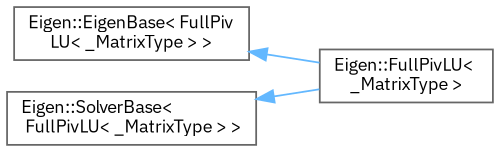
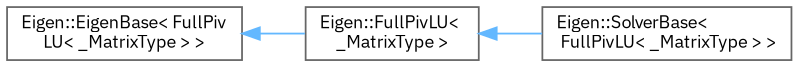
edge "Eigen::FullPivLU< _MatrixType >" -> "Eigen::SolverBase< FullPivLU< _MatrixType > >": reversed
